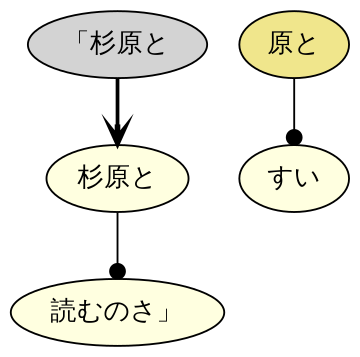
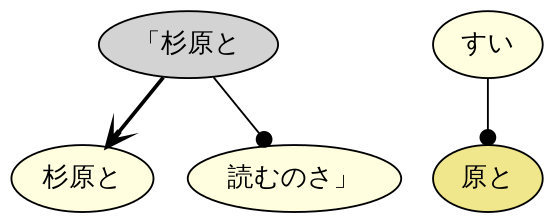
edge "原と" -> "すい": reversed
edge "杉原と" -> "読むのさ」": now "「杉原と" -> "読むのさ」"
